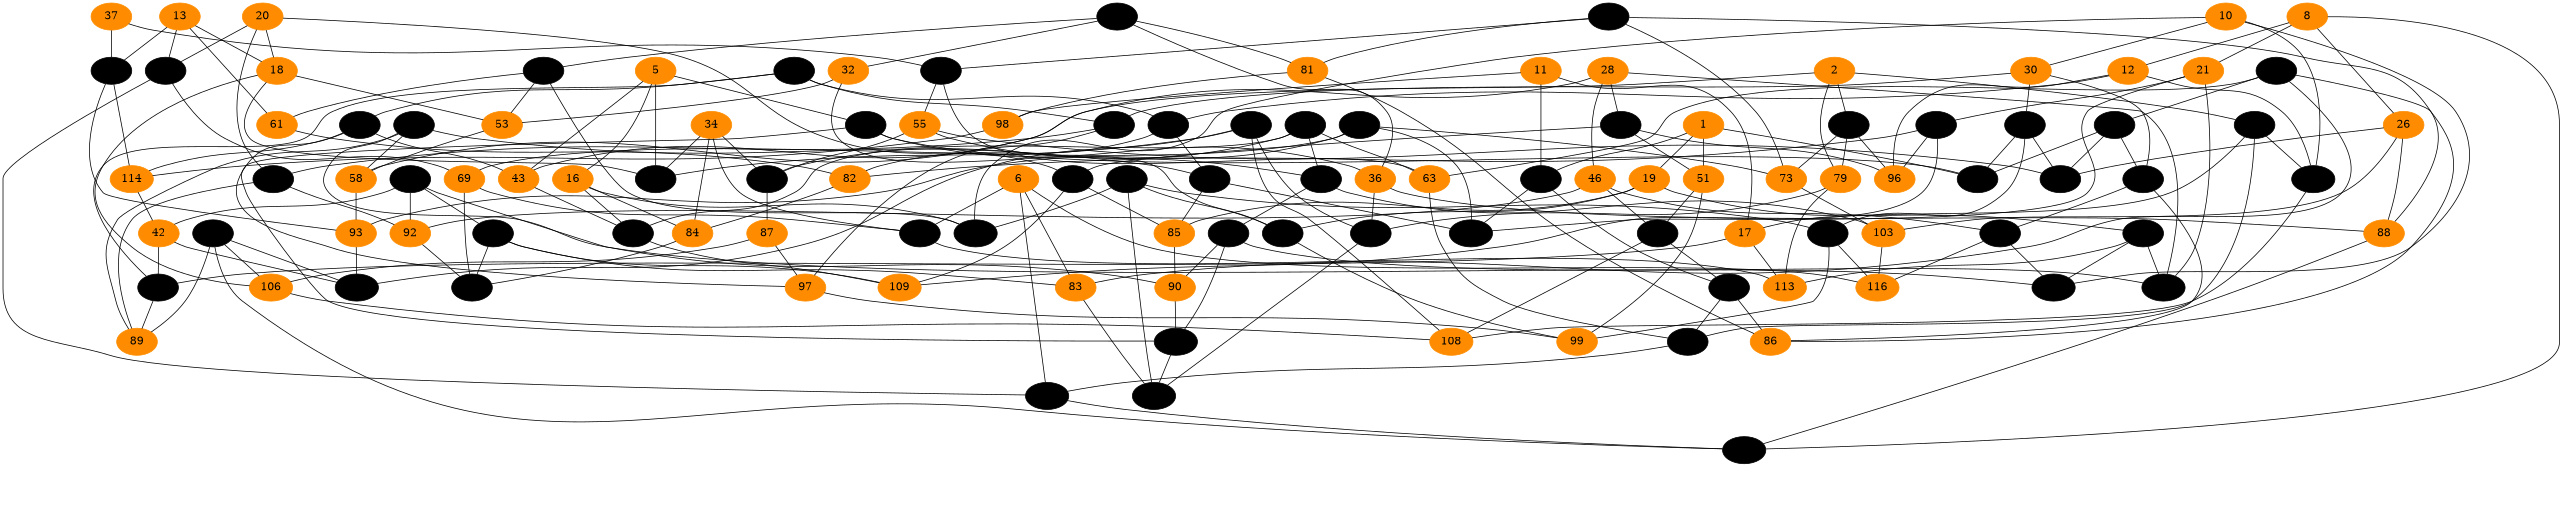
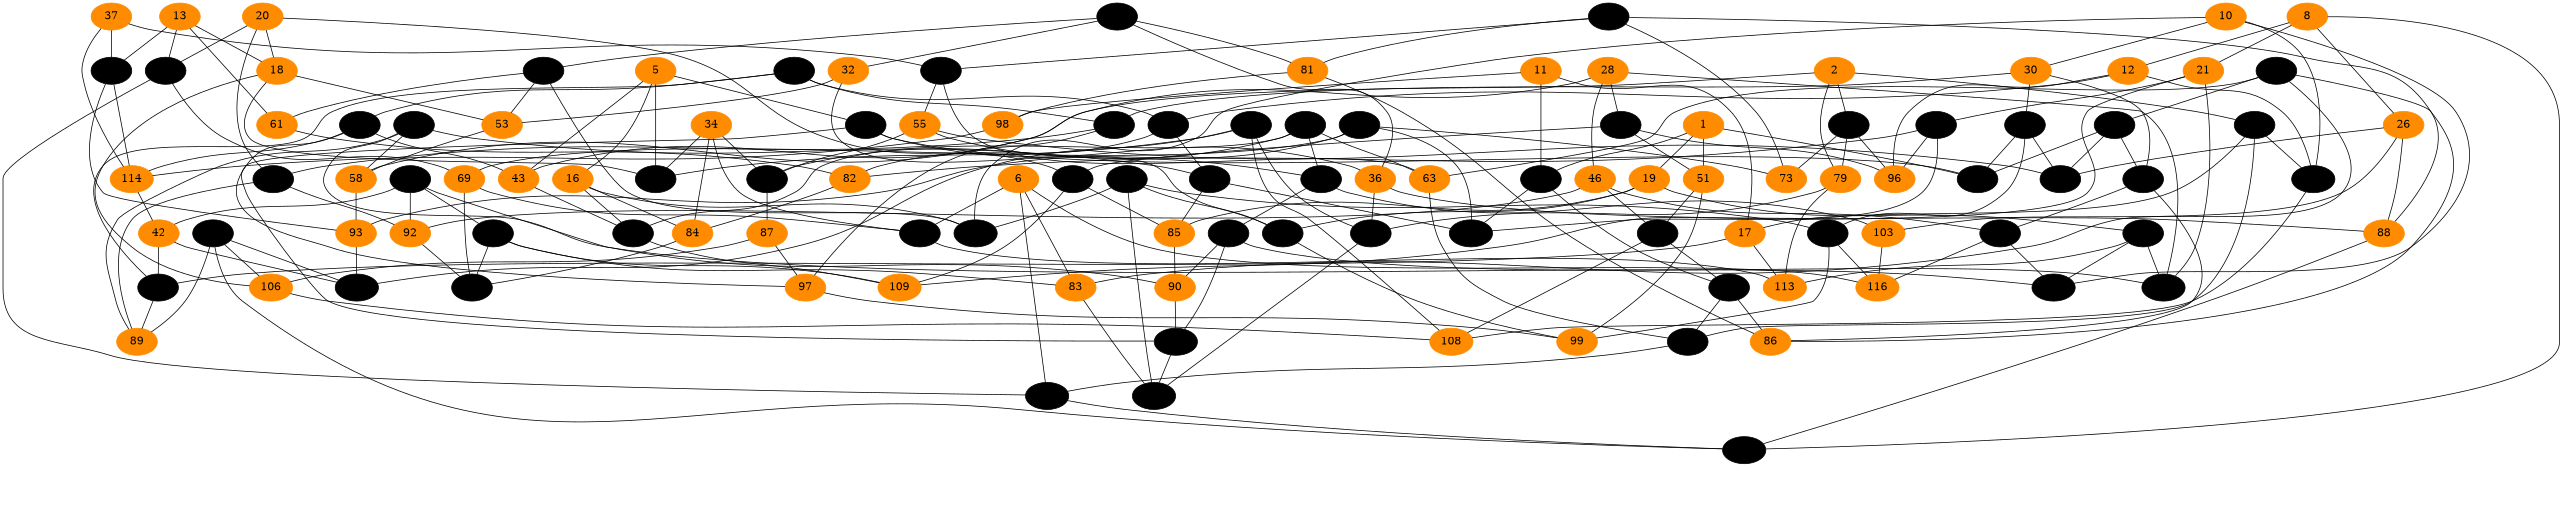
edge "37" -- "114": added
edge "73" -- "103": removed
